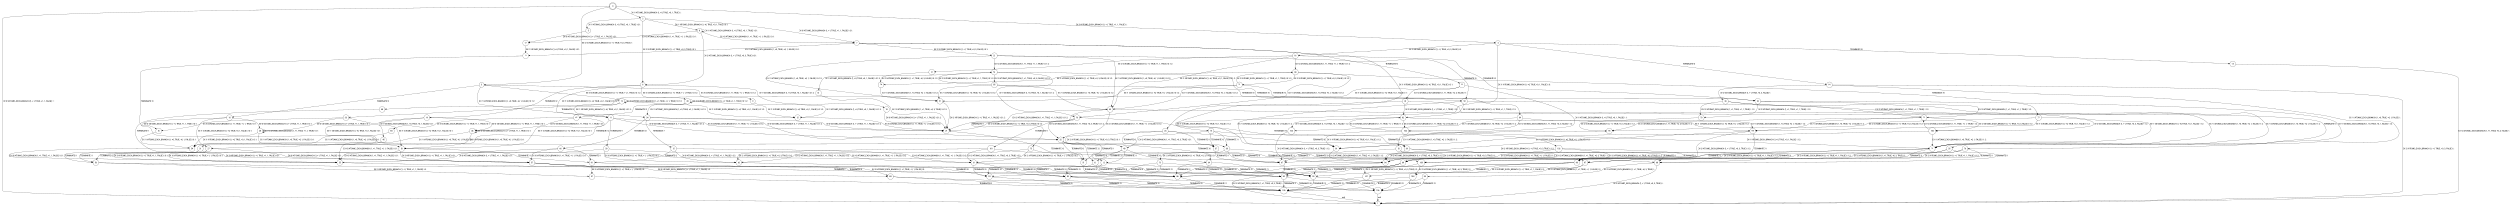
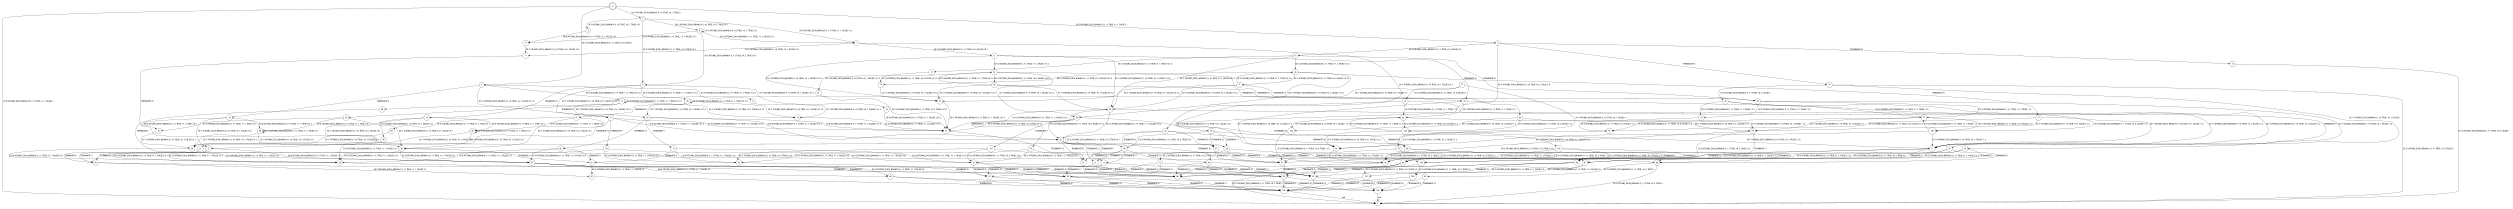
edge "7" -> "22": removed, label "TERMINATE !0"
